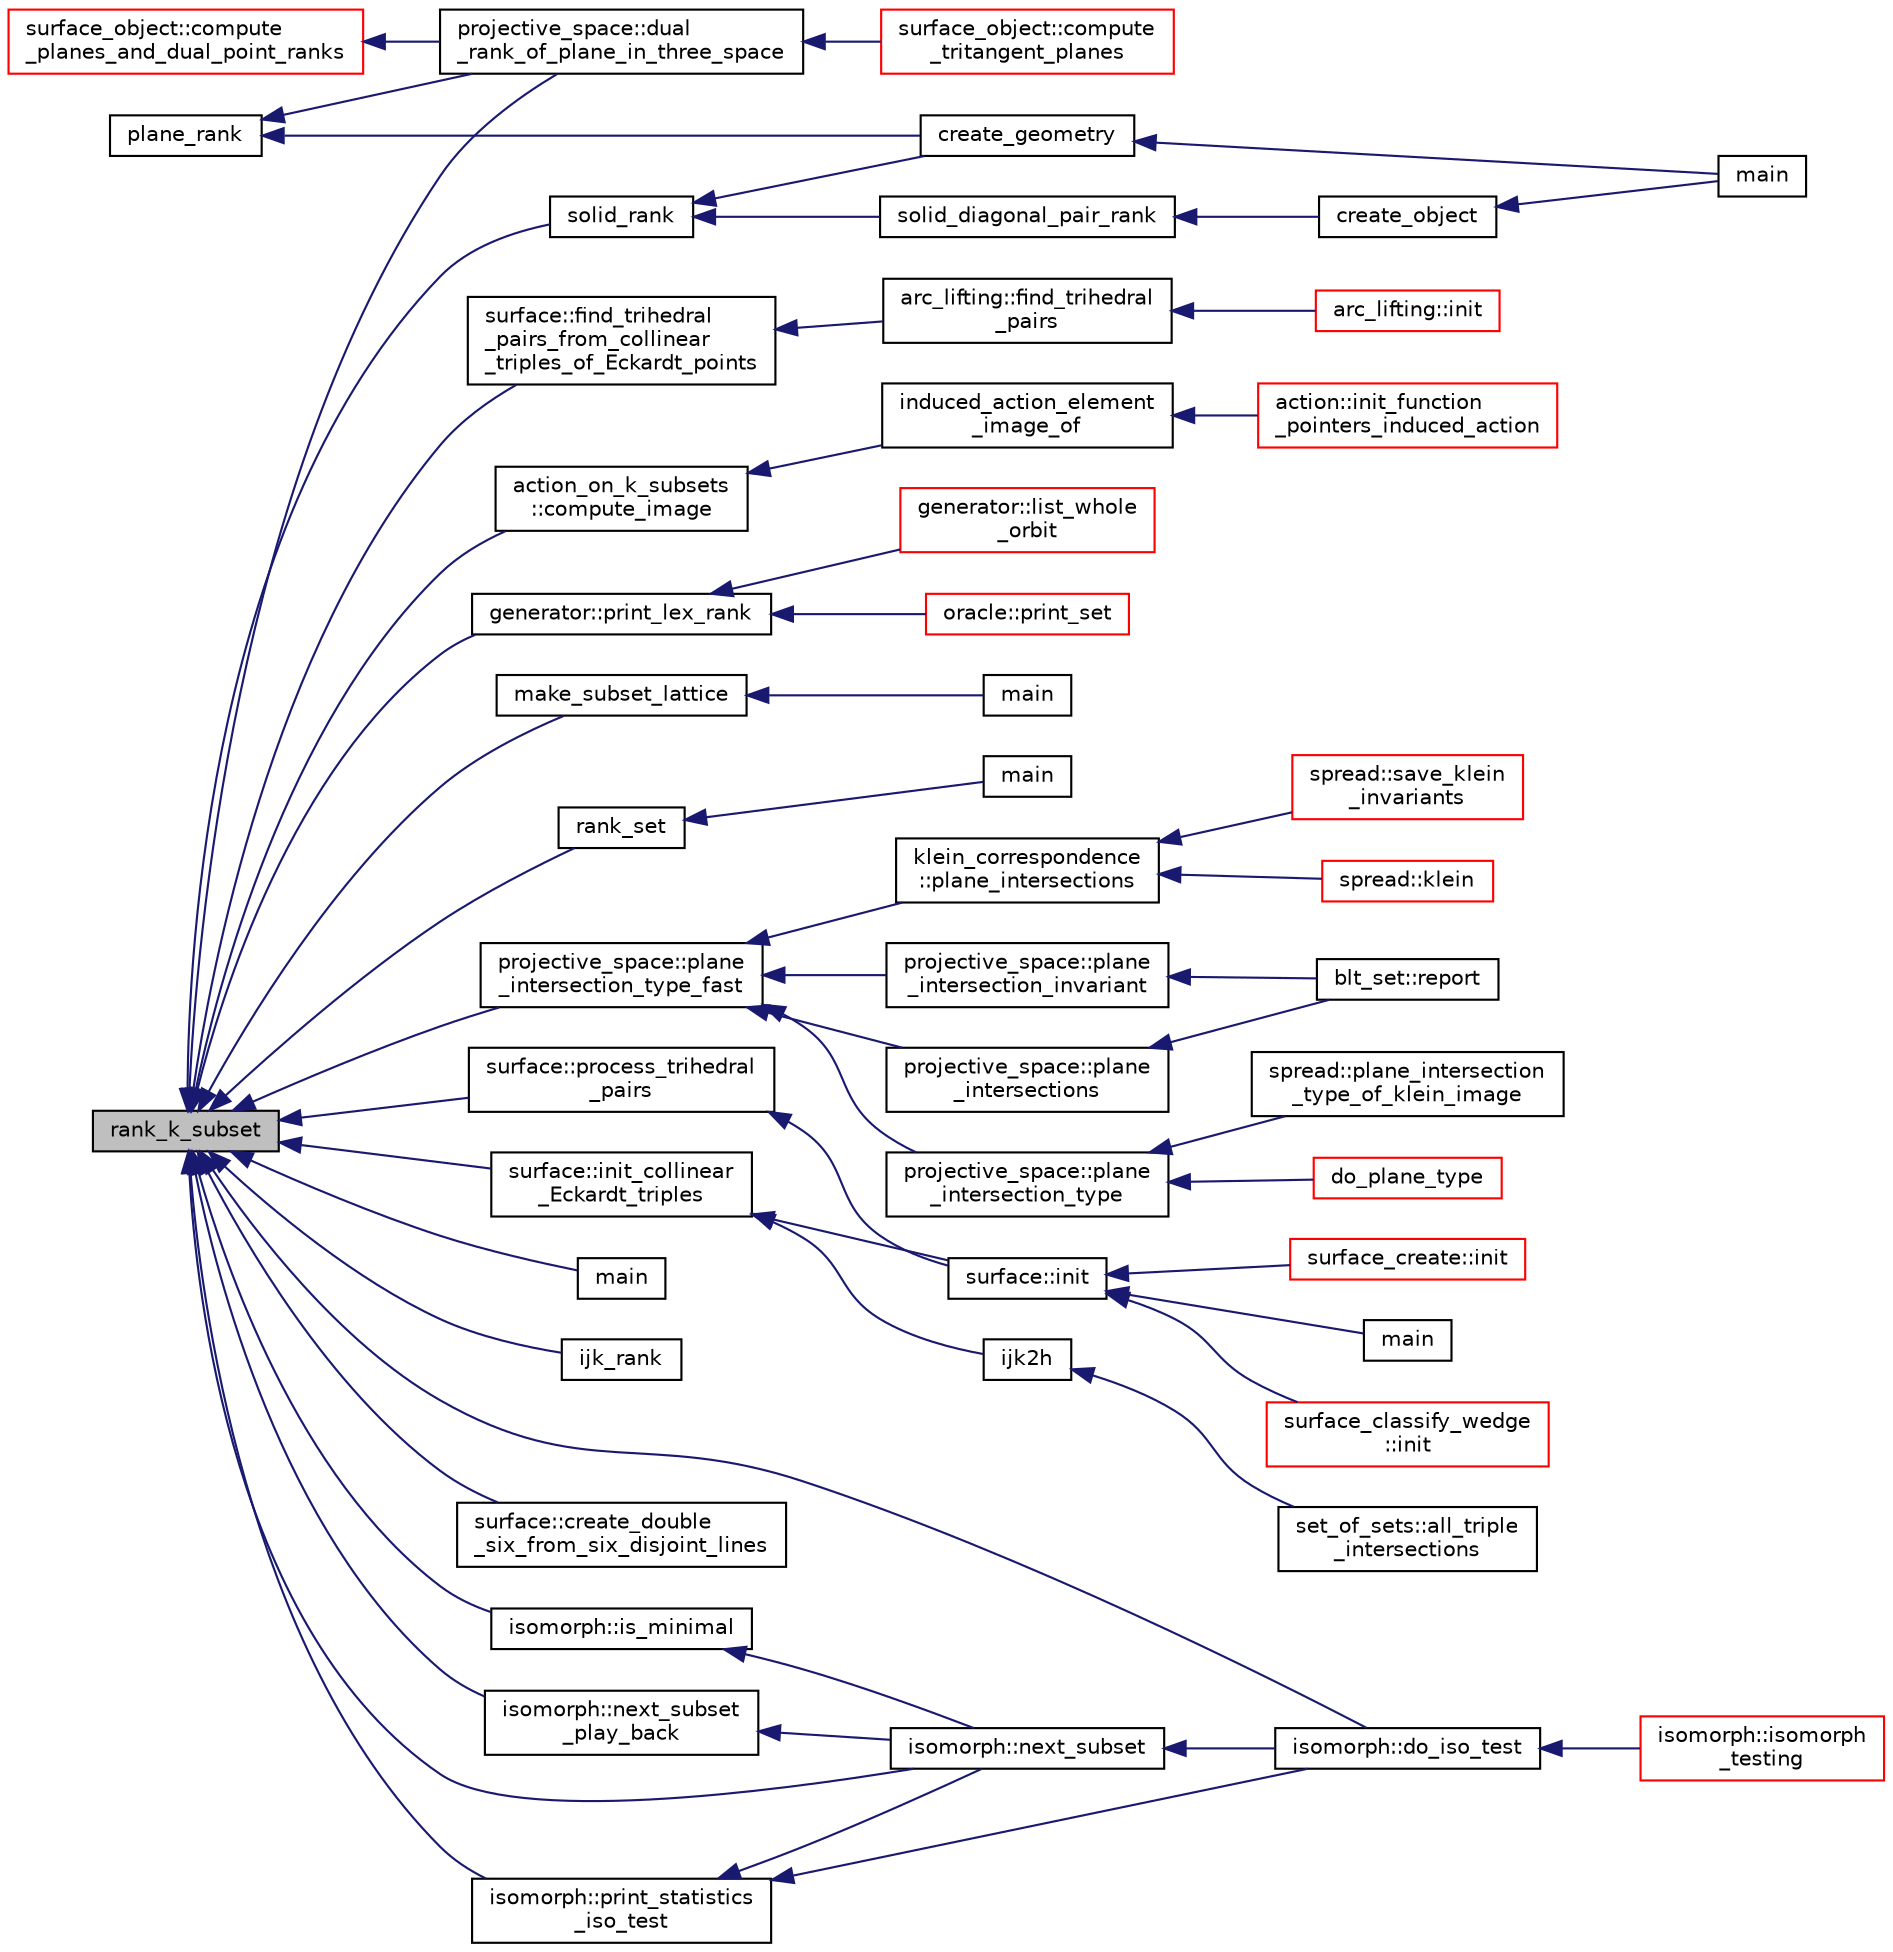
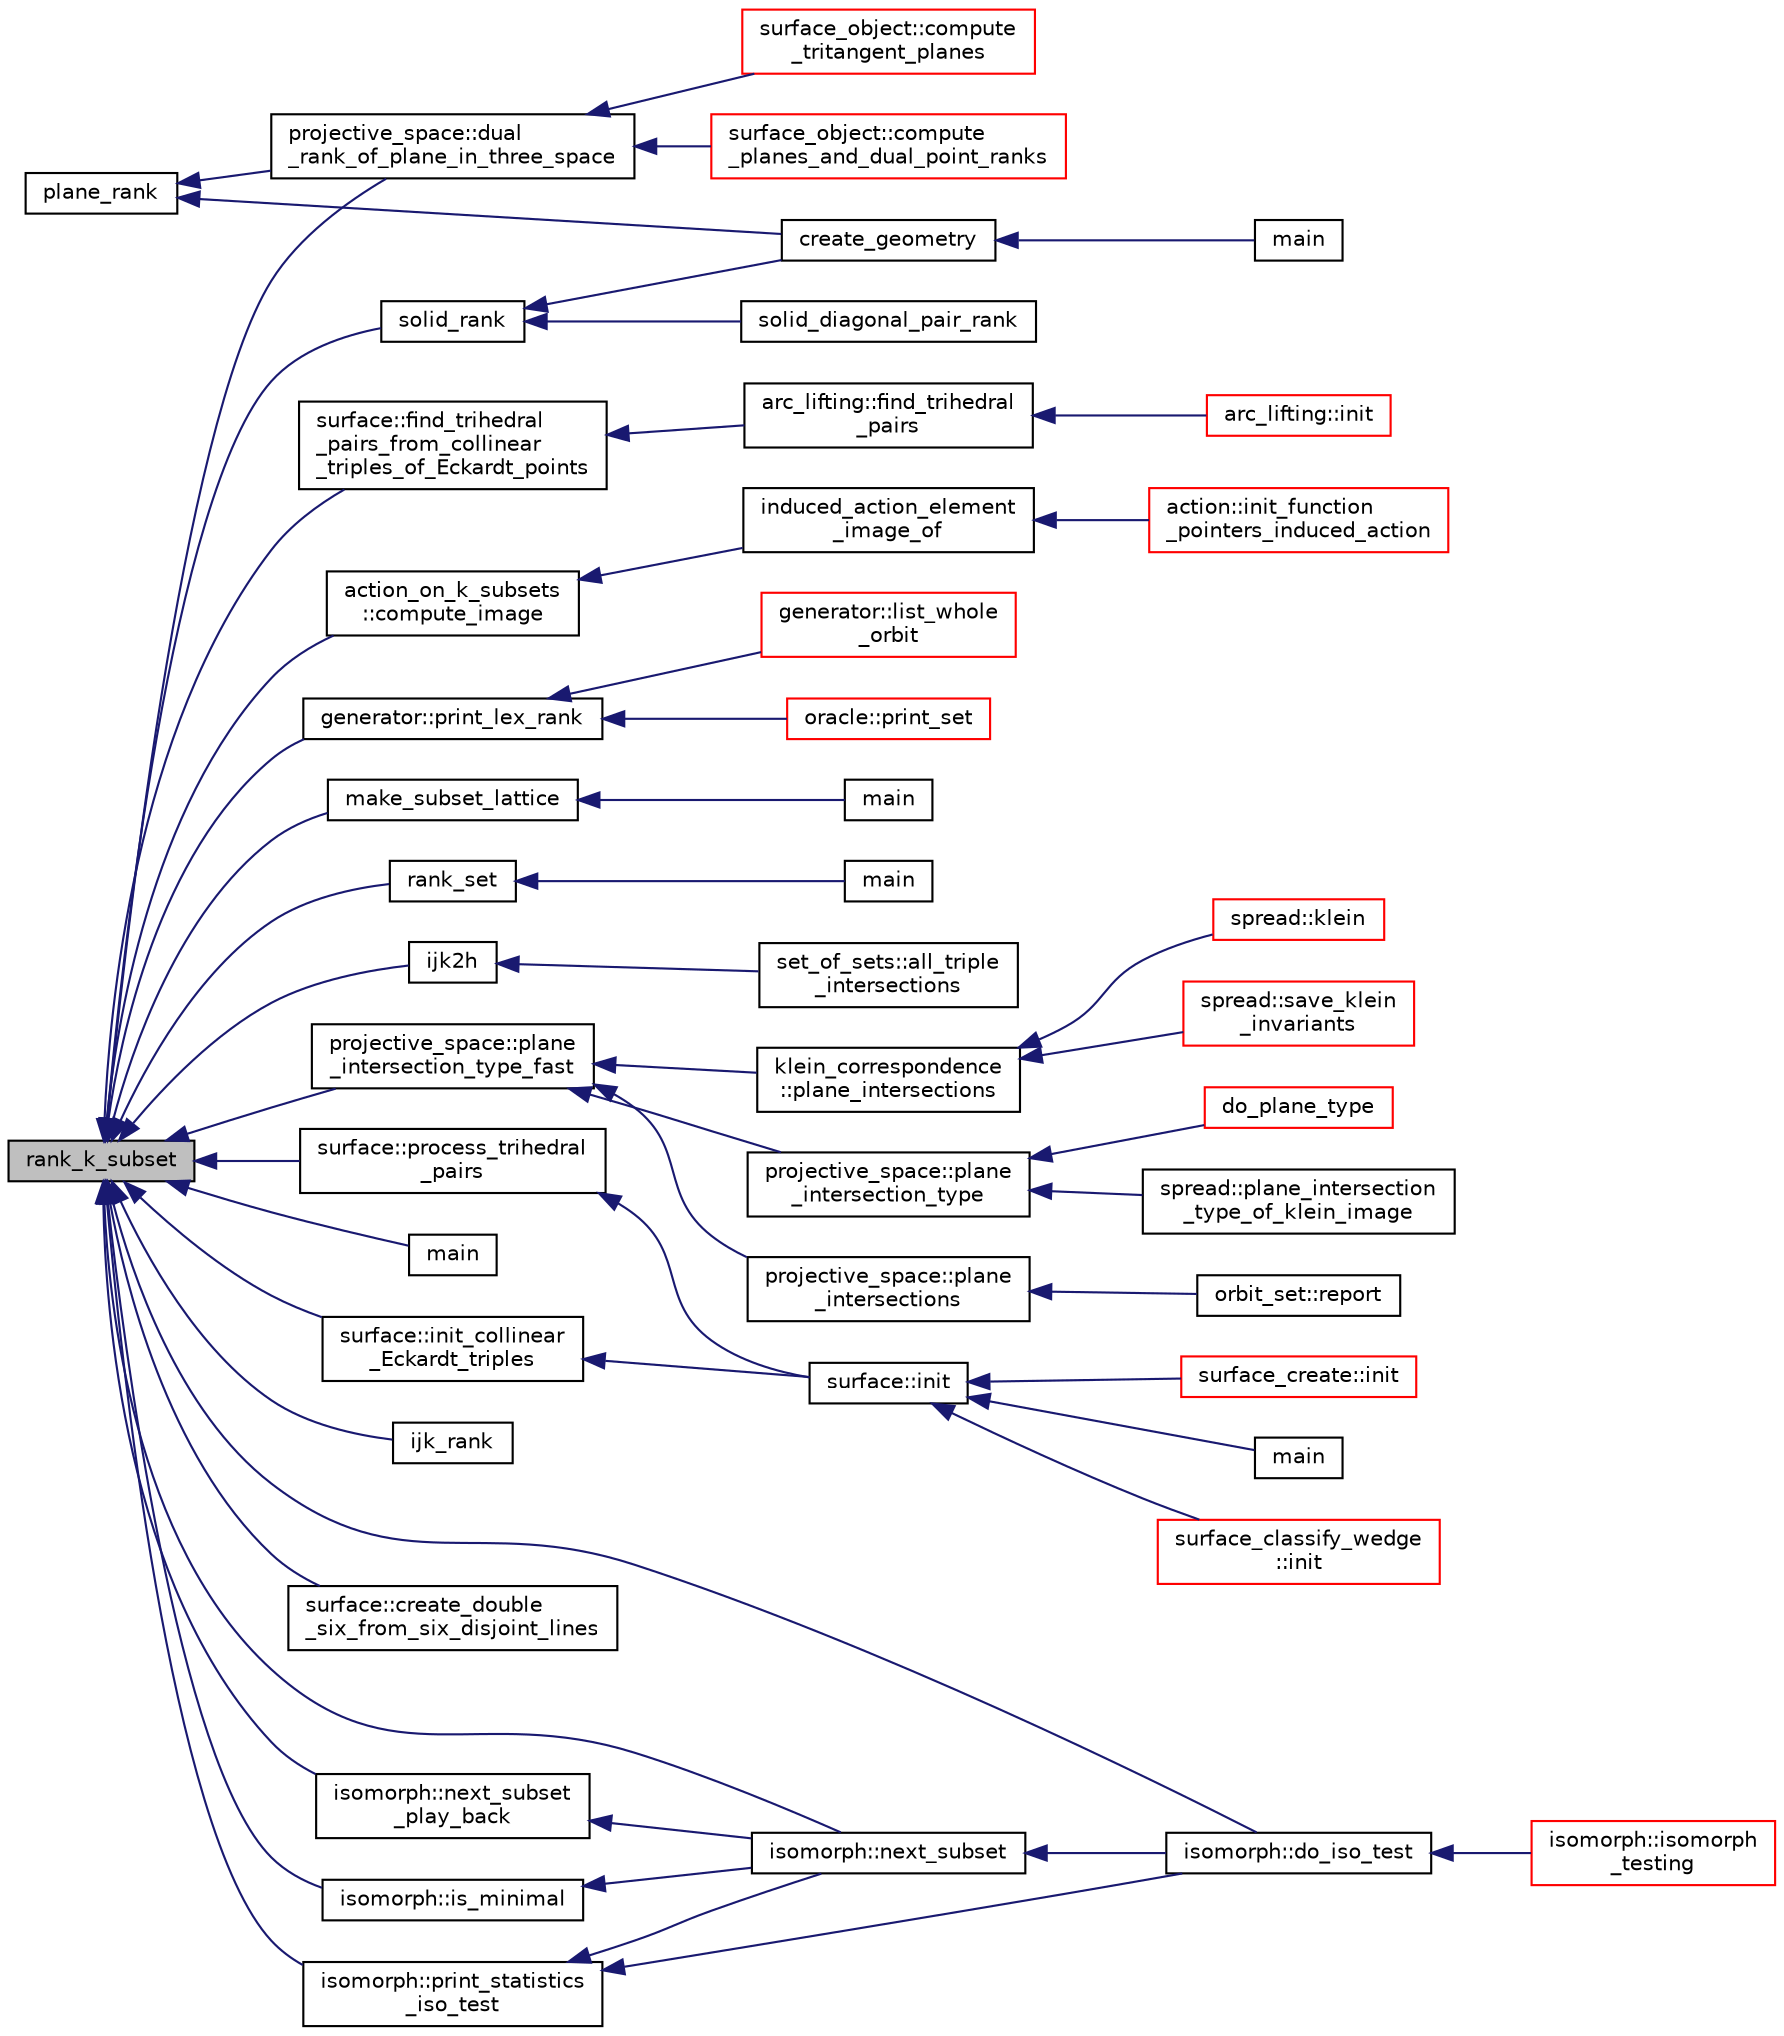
edge "projective_space::dual _rank_of_plane_in_three_space" -> "surface_object::compute _planes_and_dual_point_ranks": reversed
node "create_object": removed
node "projective_space::plane _intersection_invariant": removed
node "blt_set::report": label "blt_set::report" -> "orbit_set::report"
edge "ijk2h" -> "surface::init_collinear _Eckardt_triples": now "ijk2h" -> "rank_k_subset"
